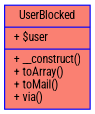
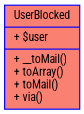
node "UserBlocked": text "+ __construct()" -> "+ __toMail()"
